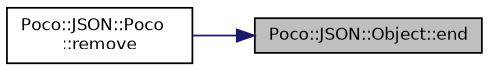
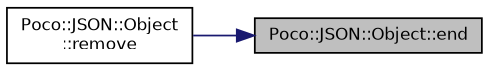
node "Poco::JSON::Poco ::remove": label "Poco::JSON::Poco ::remove" -> "Poco::JSON::Object ::remove"
